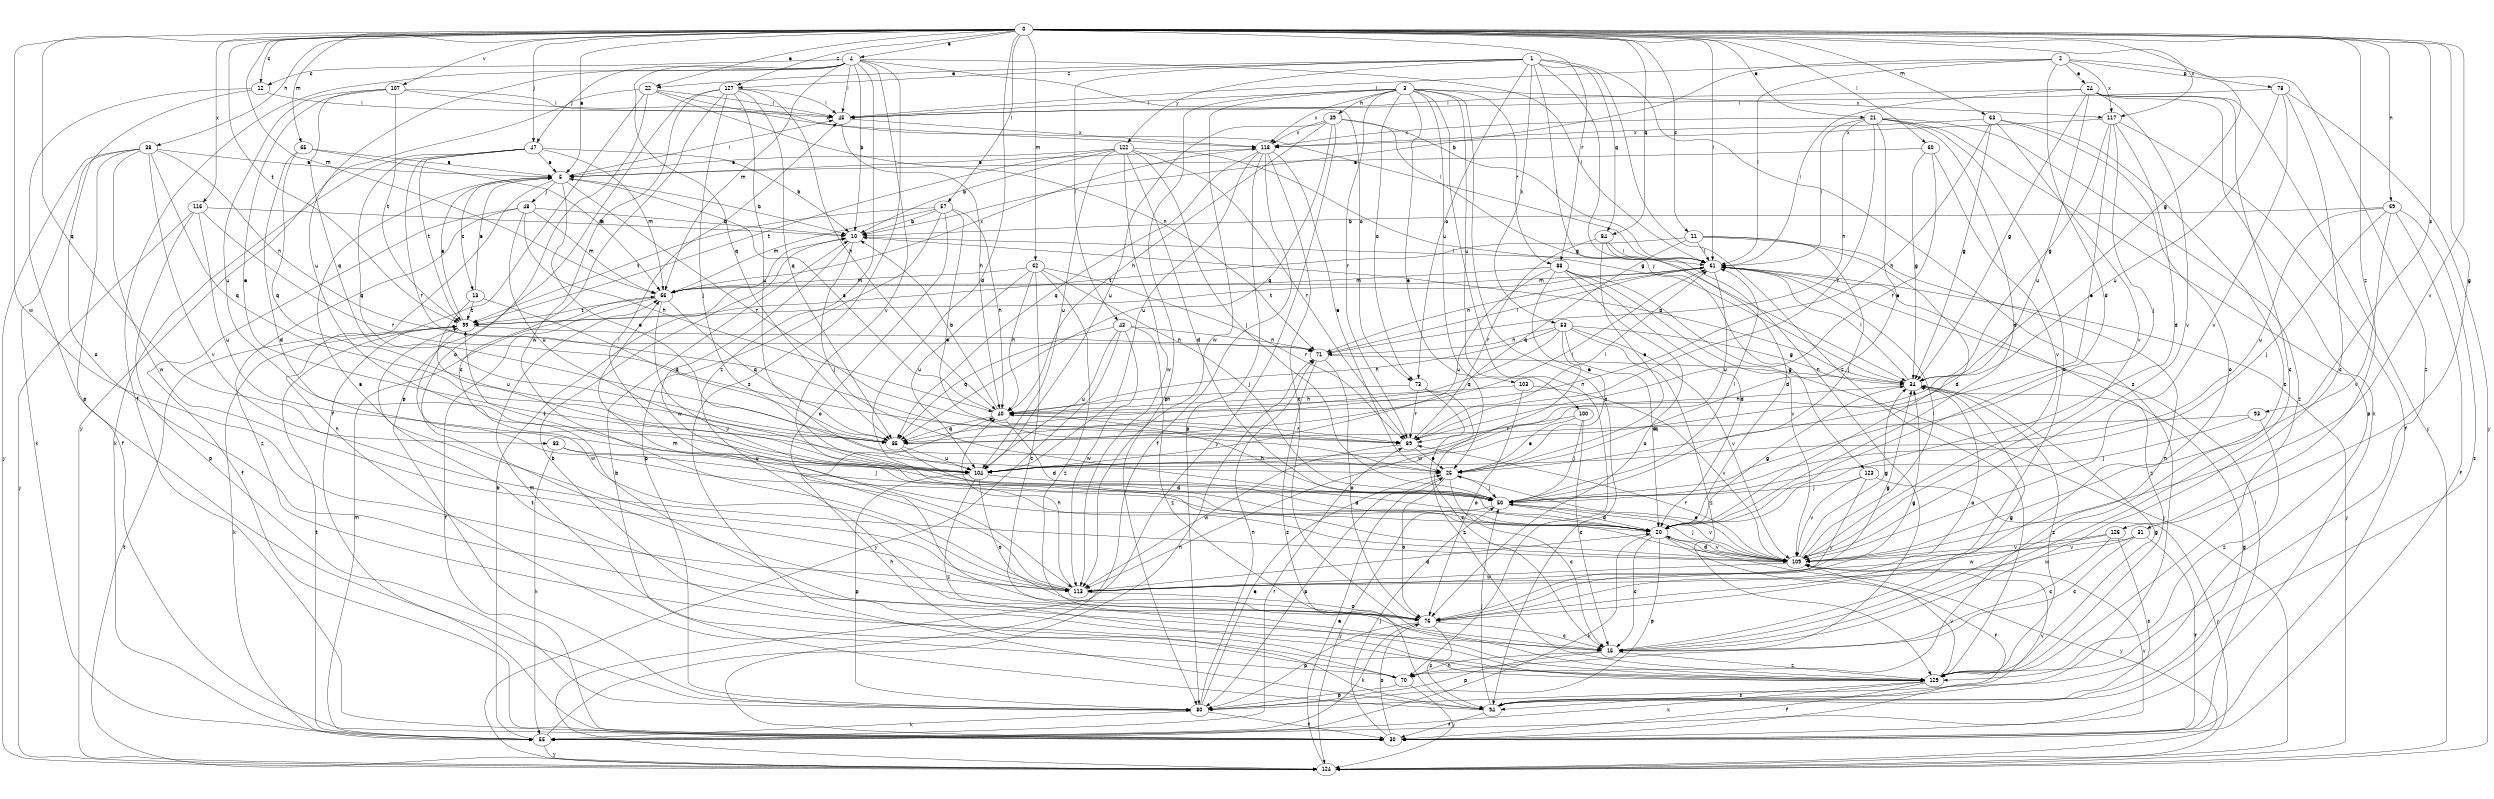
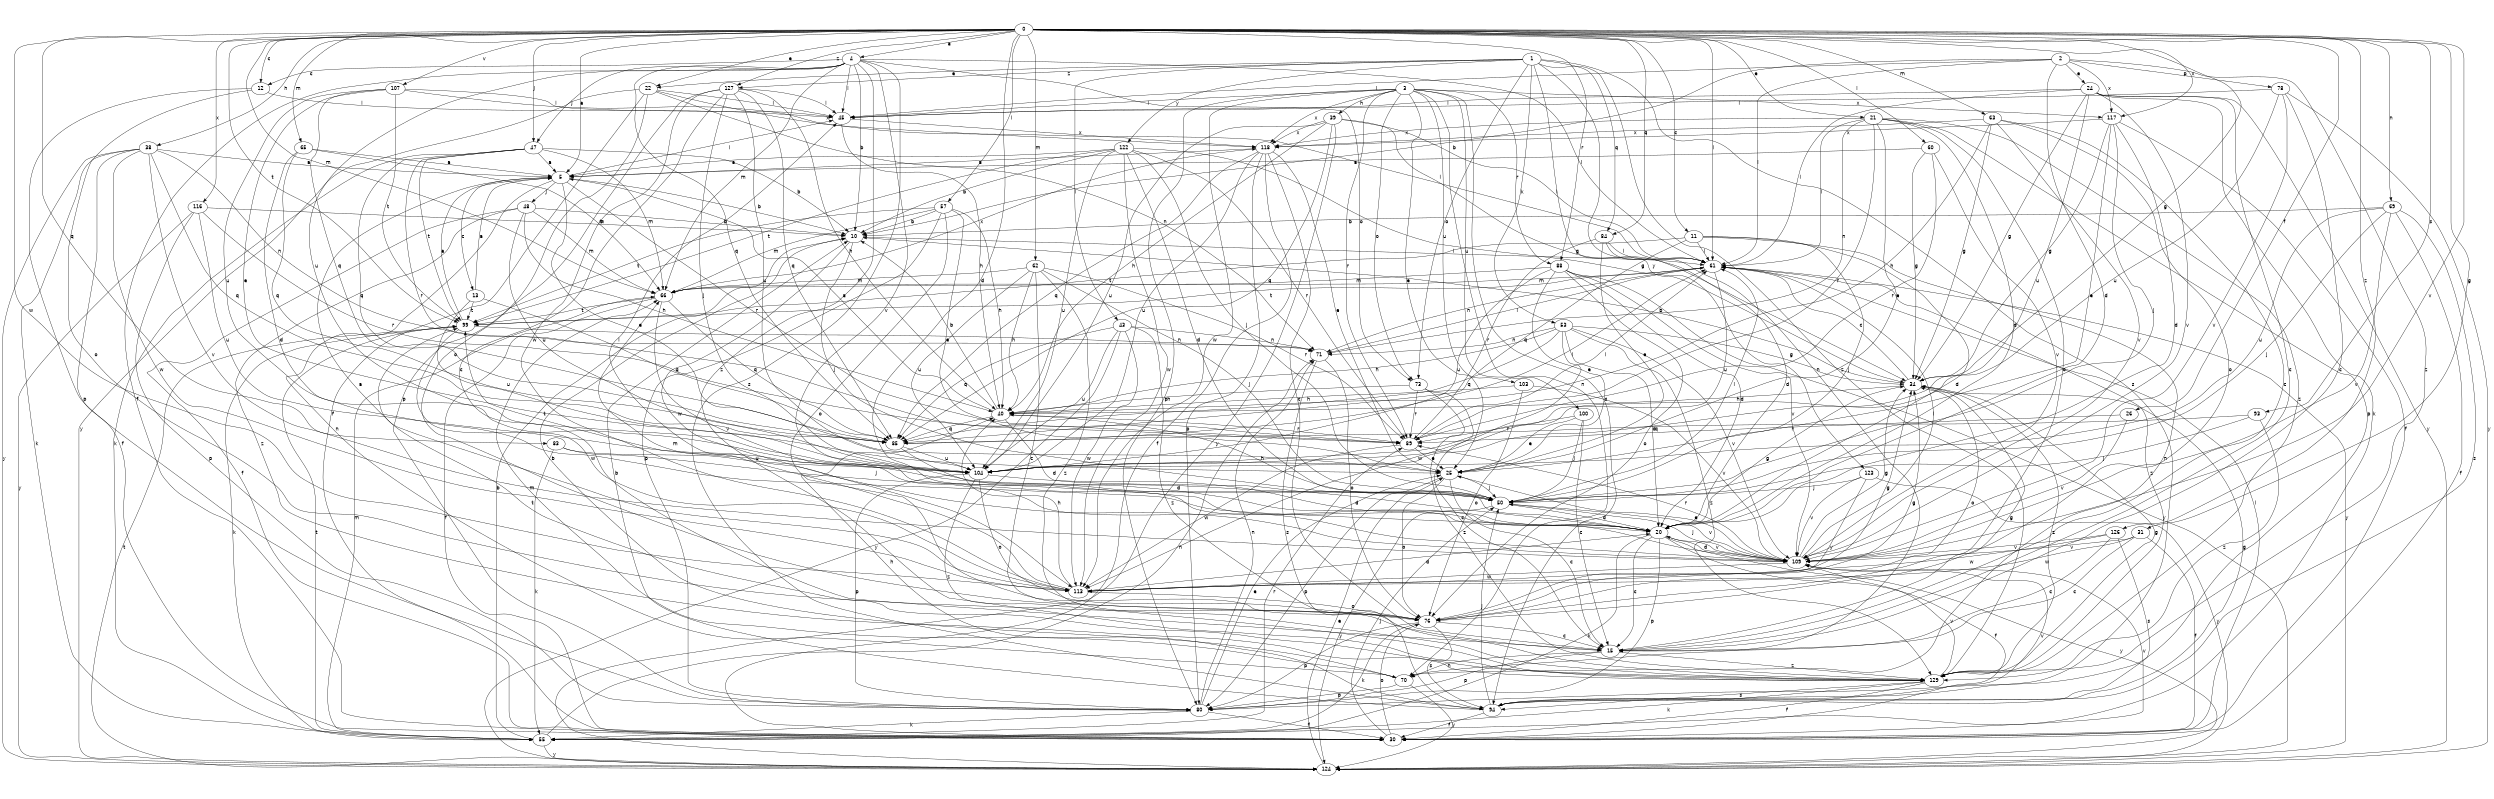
edge "34" -> "61": label "l" -> "c"
edge "71" -> "34": removed, label "g"
node "26": added
